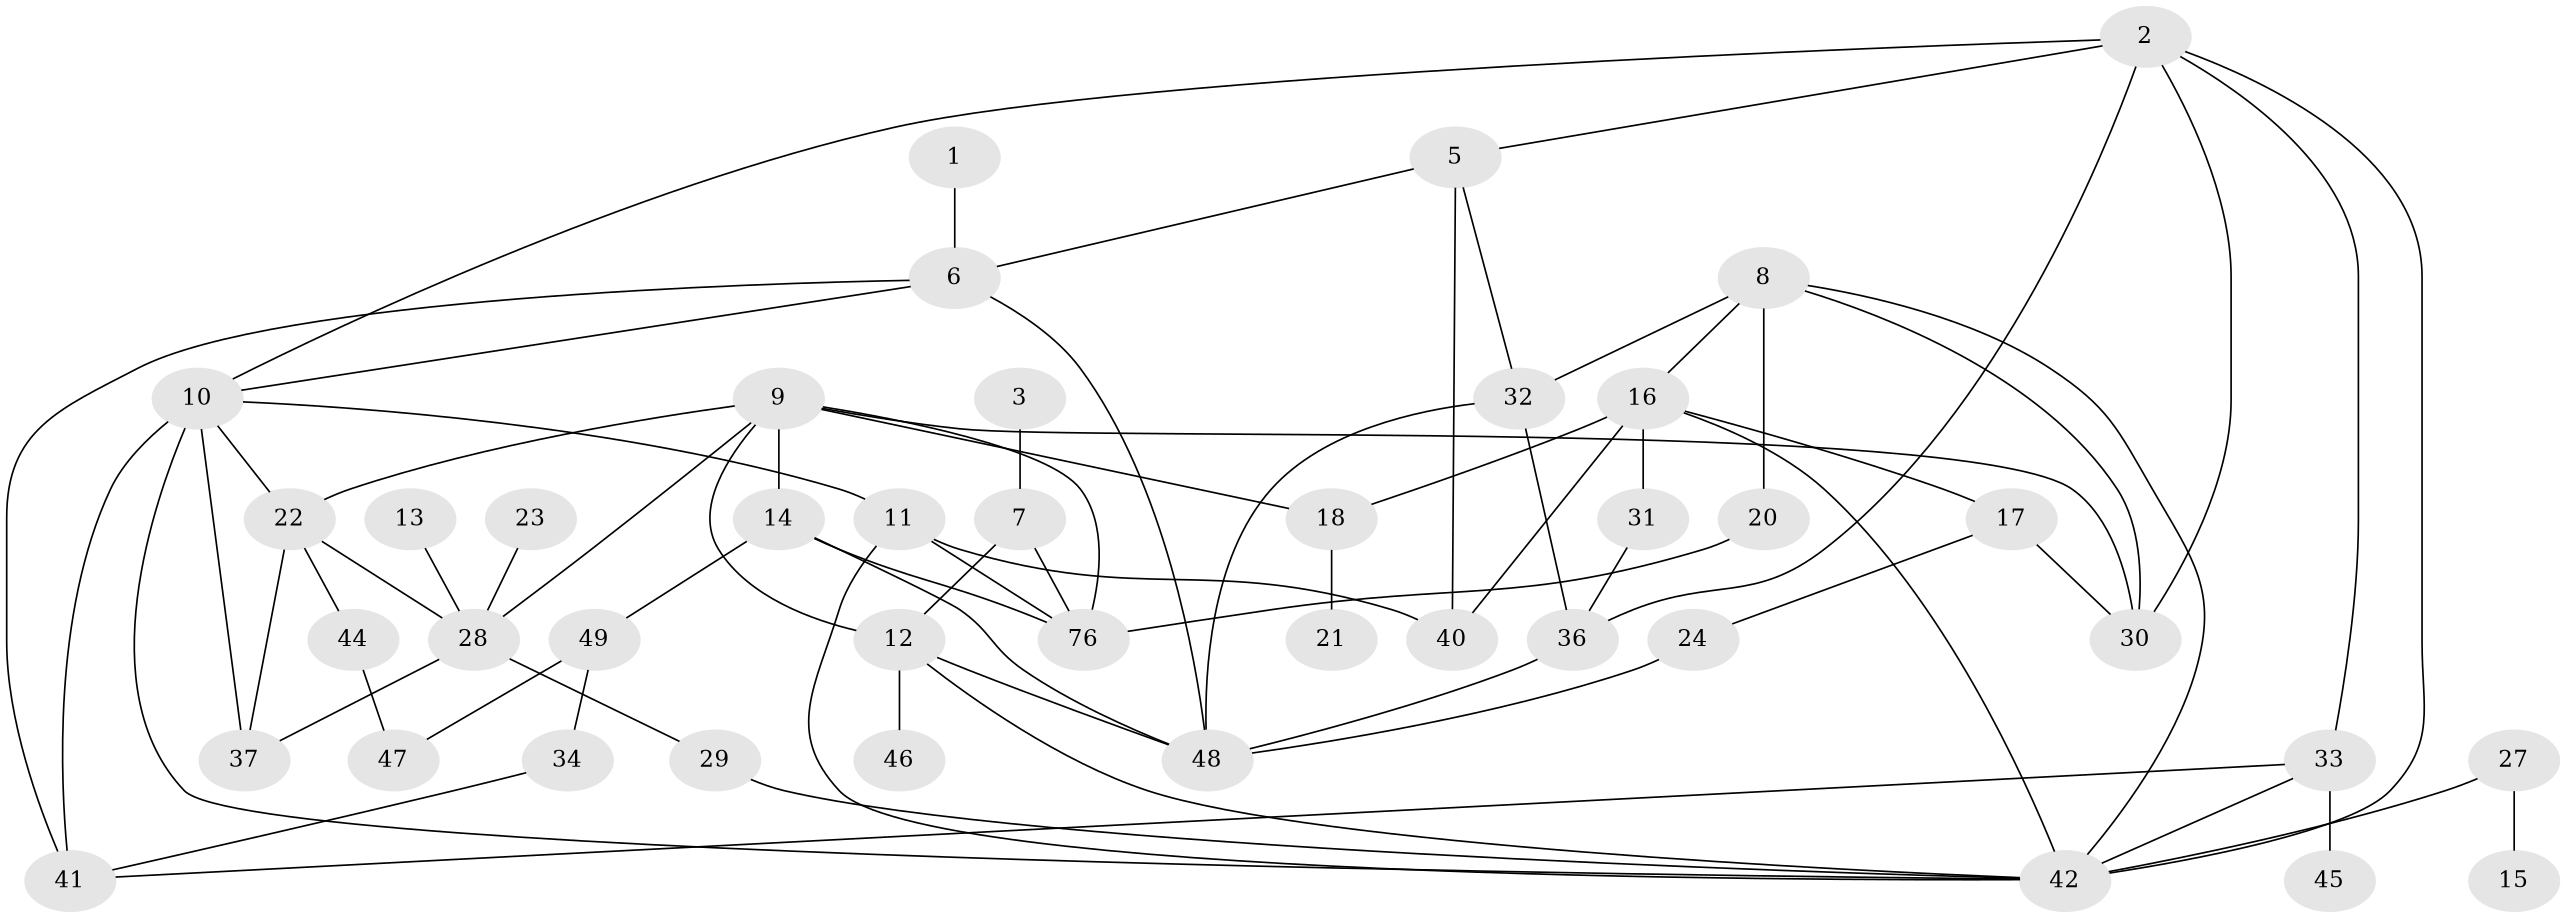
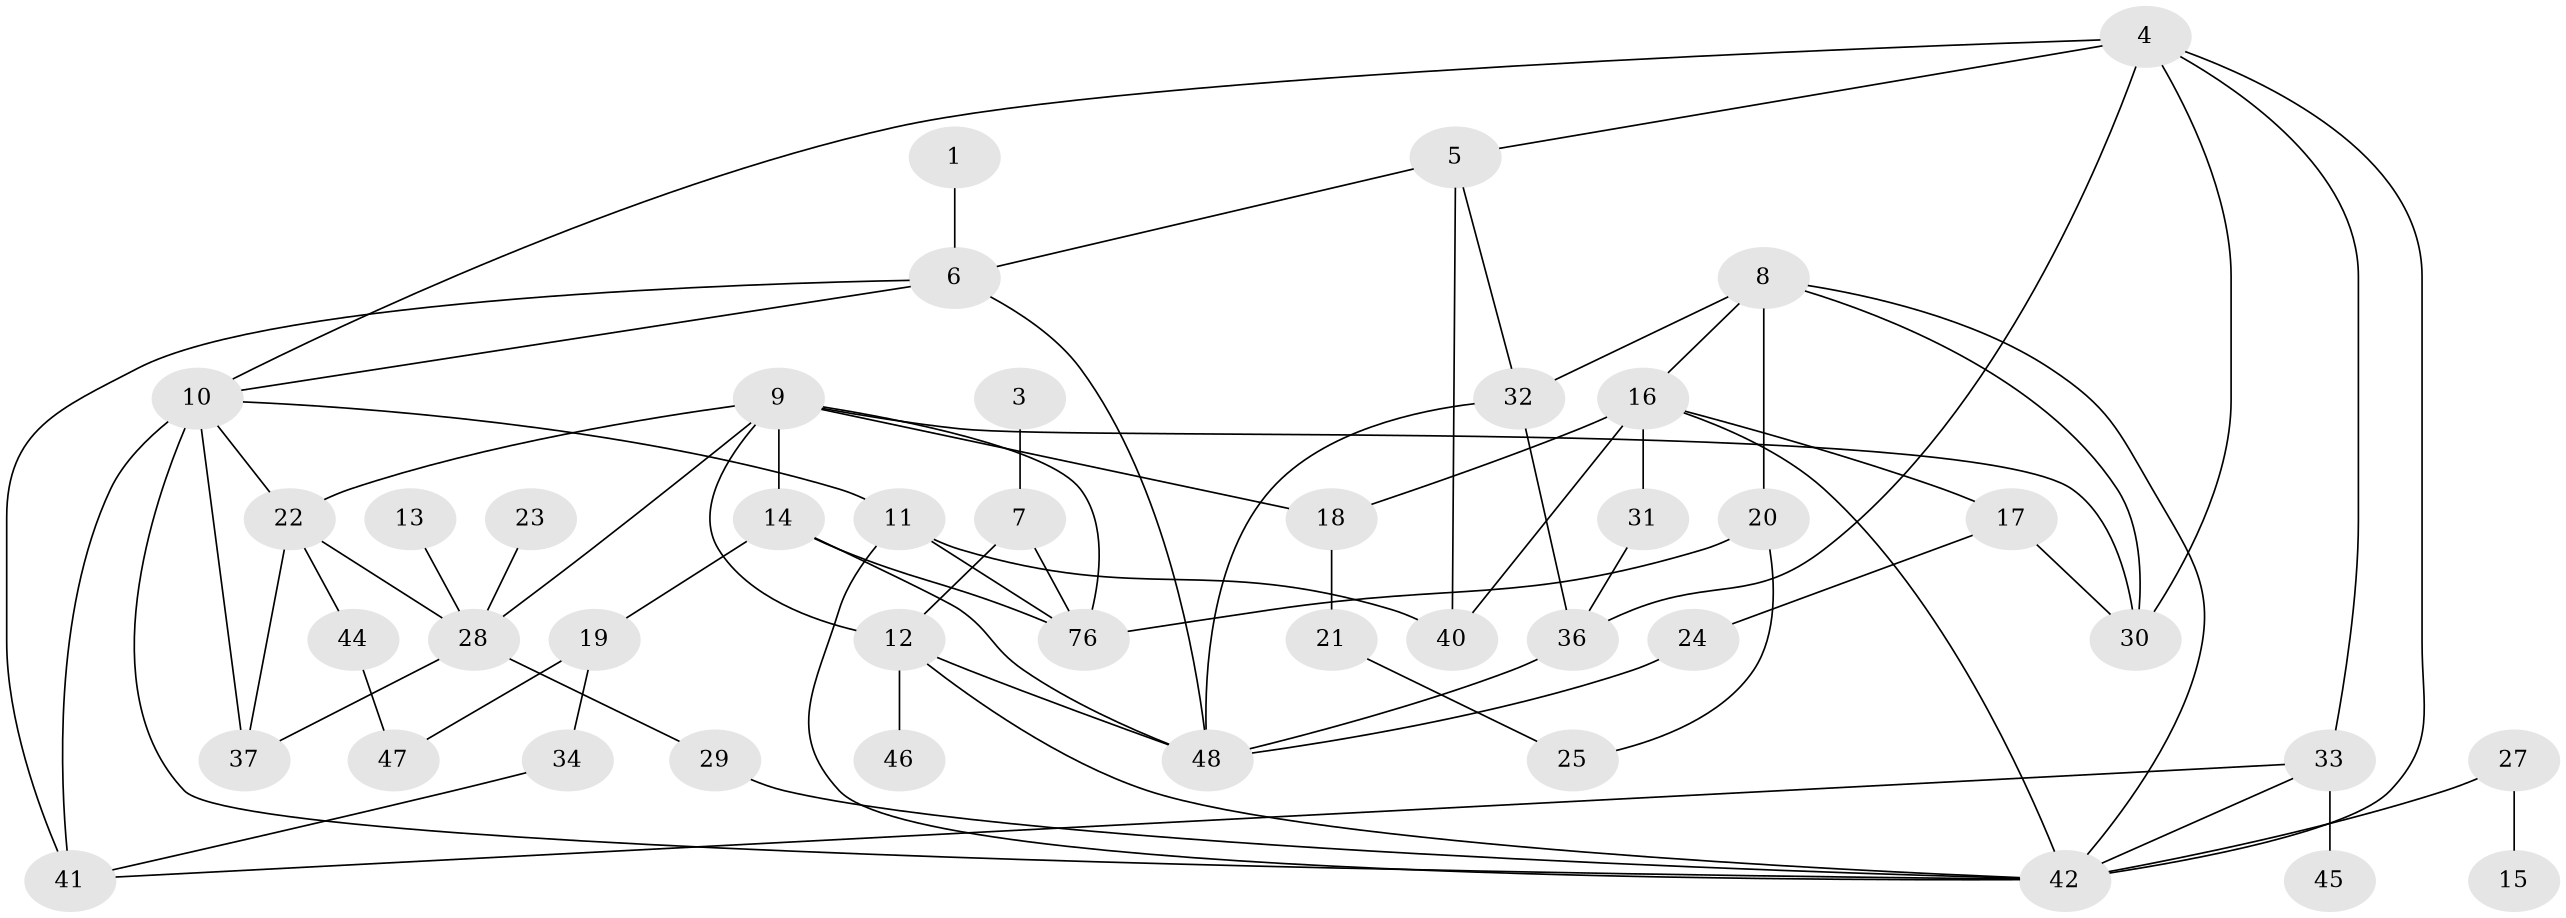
node "2": label "2" -> "4"
node "49": label "49" -> "19"
node "25": added
